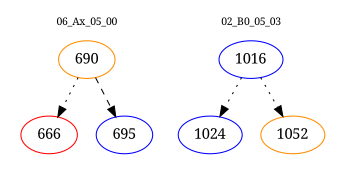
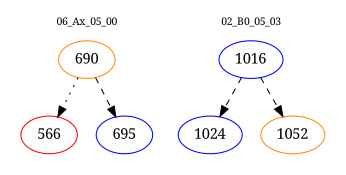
edge "1016" -> "1024": style dotted -> dashed
edge "1016" -> "1052": style dotted -> dashed
node "666": label "666" -> "566"
